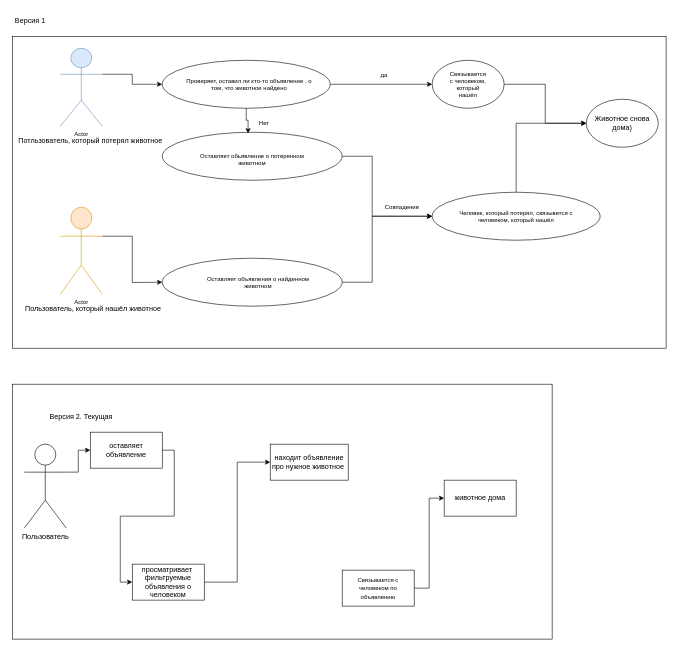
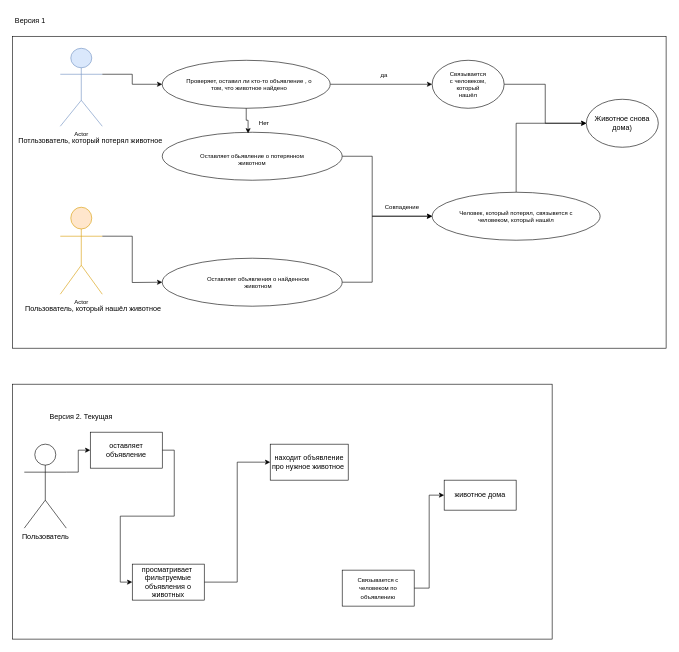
node "животное дома": size 72x36 -> 72x30
node "просматривает фильтруемые объявления о человеком": label "просматривает фильтруемые объявления о человеком" -> "просматривает фильтруемые объявления о животных"
